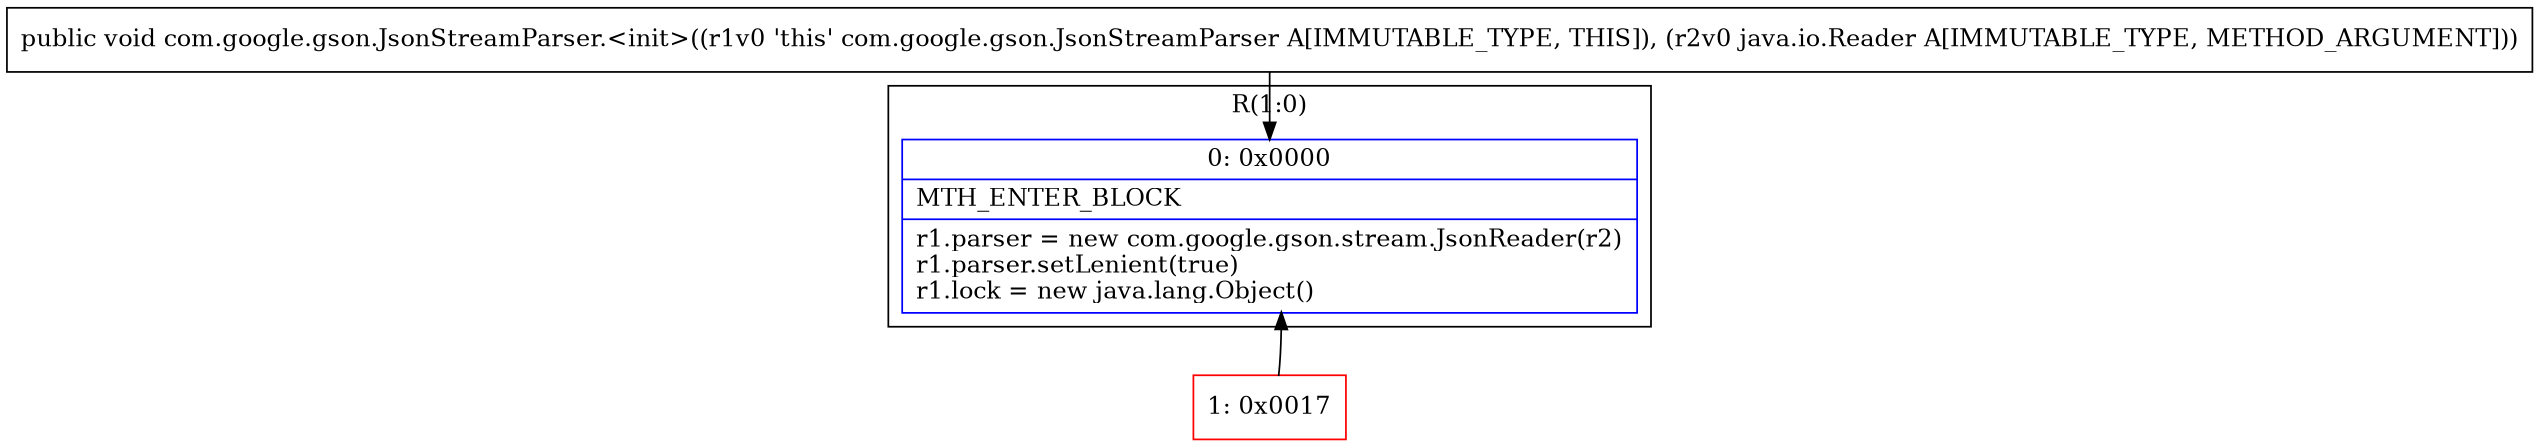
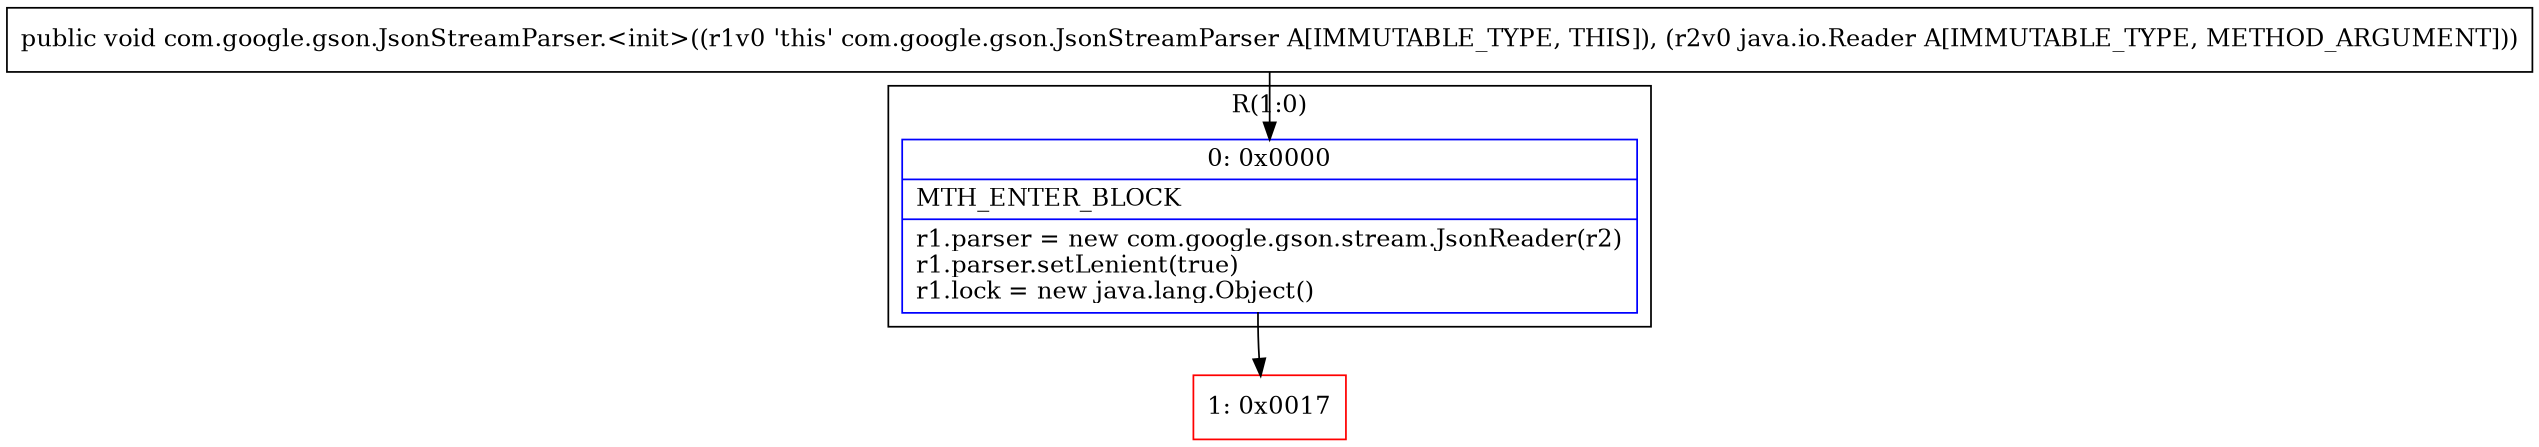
edge "1: 0x0017" -> "0: 0x0000": reversed
